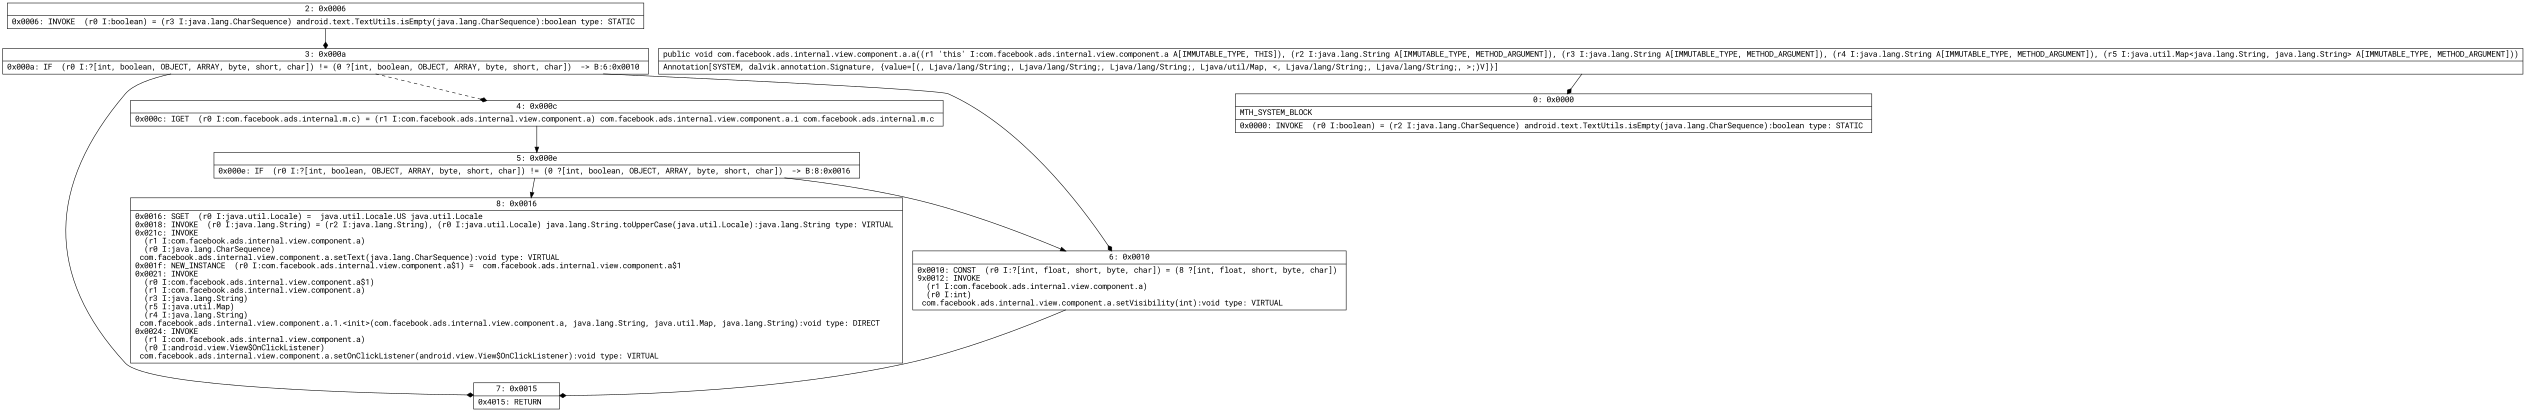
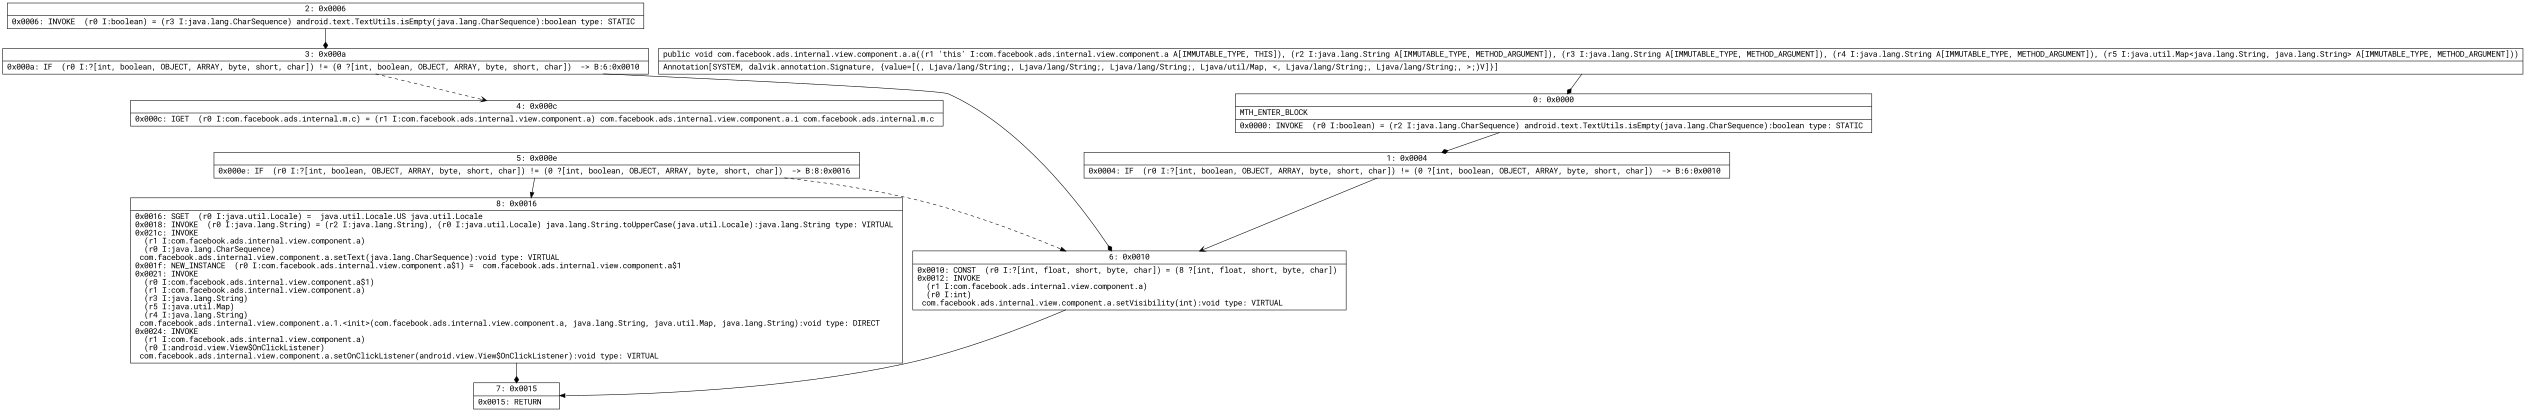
edge "3: 0x000a" -> "4: 0x000c": arrowhead diamond -> vee
node "0: 0x0000": text "MTH_SYSTEM_BLOCK" -> "MTH_ENTER_BLOCK"
edge "4: 0x000c" -> "5: 0x000e": removed
node "1: 0x0004": added
edge "5: 0x000e" -> "6: 0x0010": style solid -> dashed
node "6: 0x0010": text "9x0012: INVOKE" -> "0x0012: INVOKE"
edge "3: 0x000a" -> "7: 0x0015": now "8: 0x0016" -> "7: 0x0015"
edge "6: 0x0010" -> "7: 0x0015": arrowhead diamond -> normal
node "7: 0x0015": text "0x4015: RETURN" -> "0x0015: RETURN"
